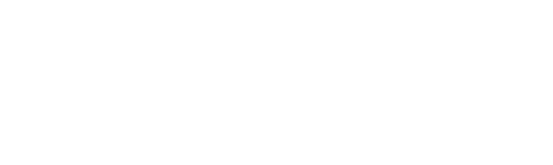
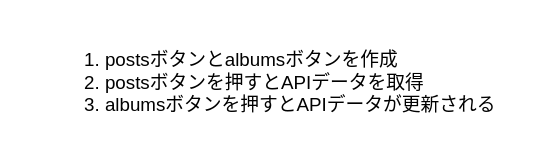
node "postsボタンとalbumsボタンを作成 postsボタンを押すとAPIデータを取得 albumsボタンを押すとAPIデータが更新される": added
